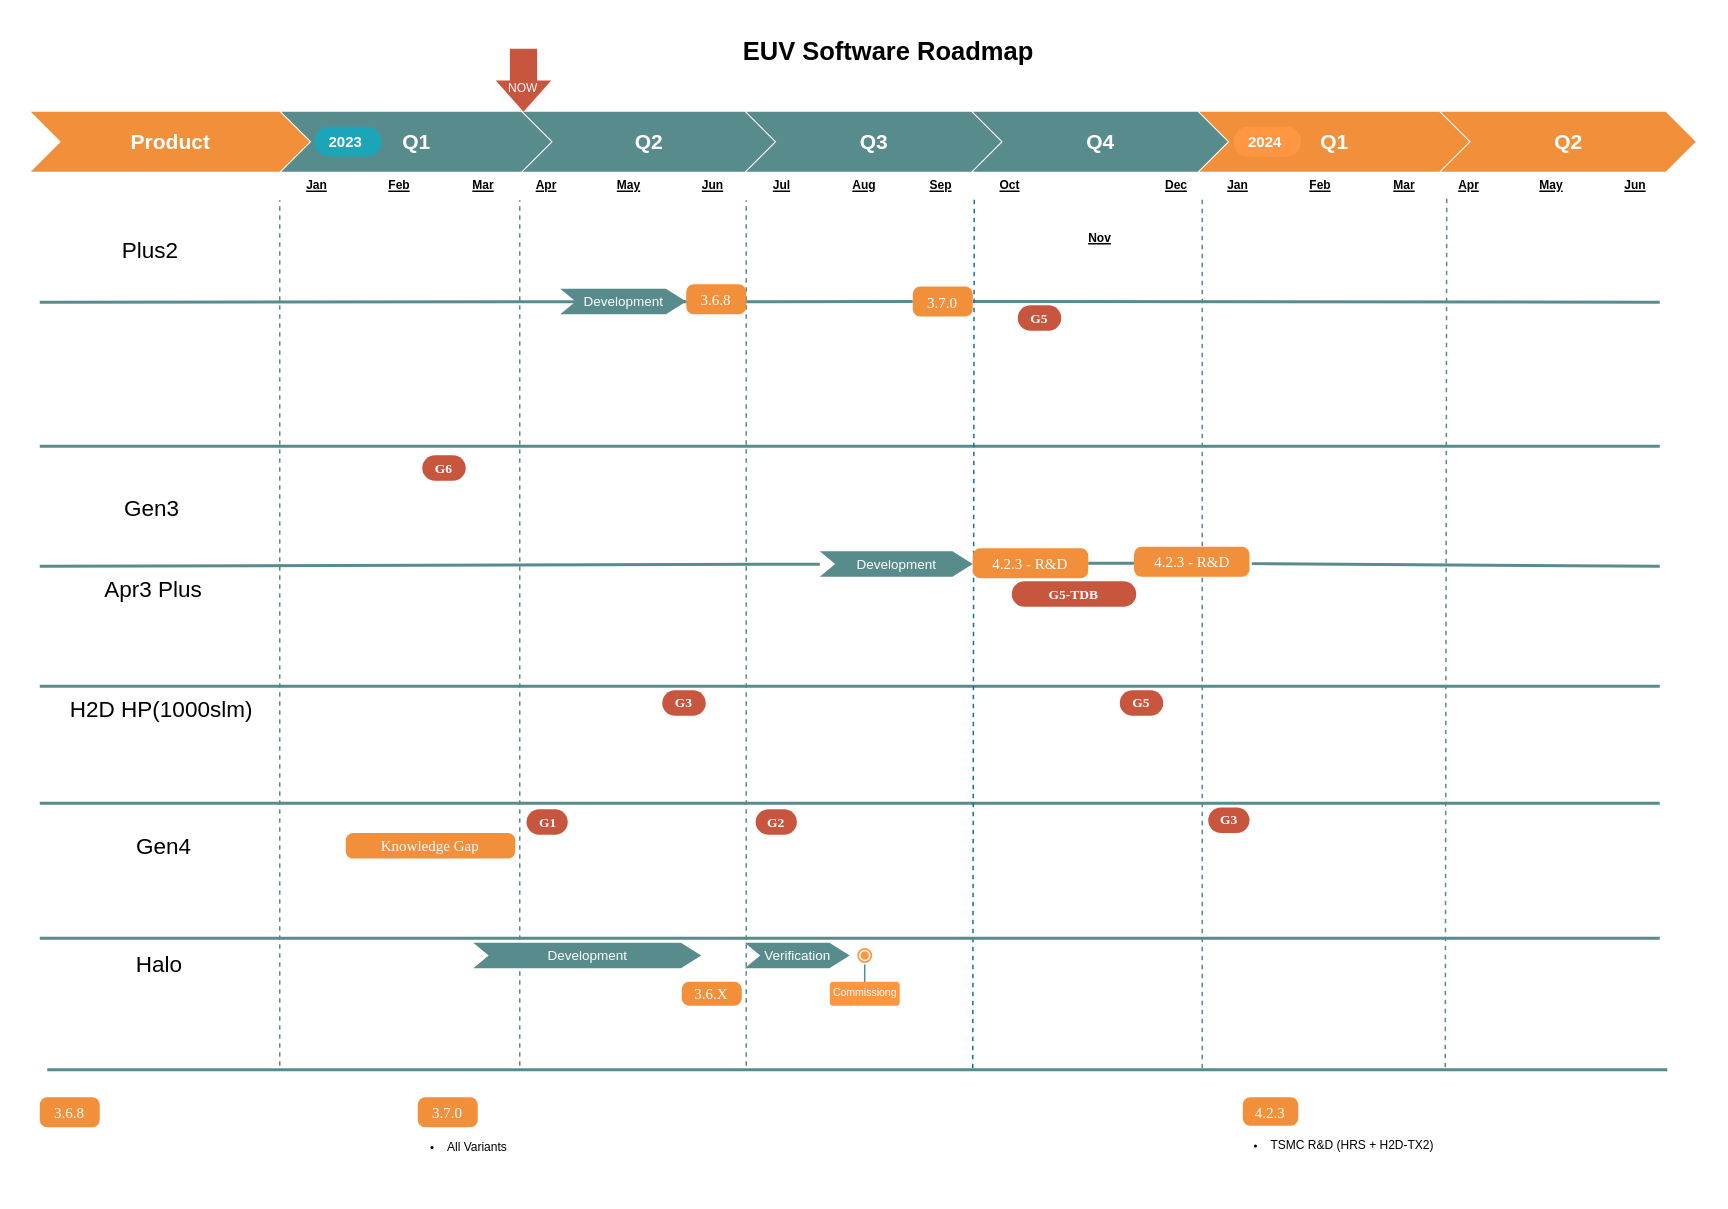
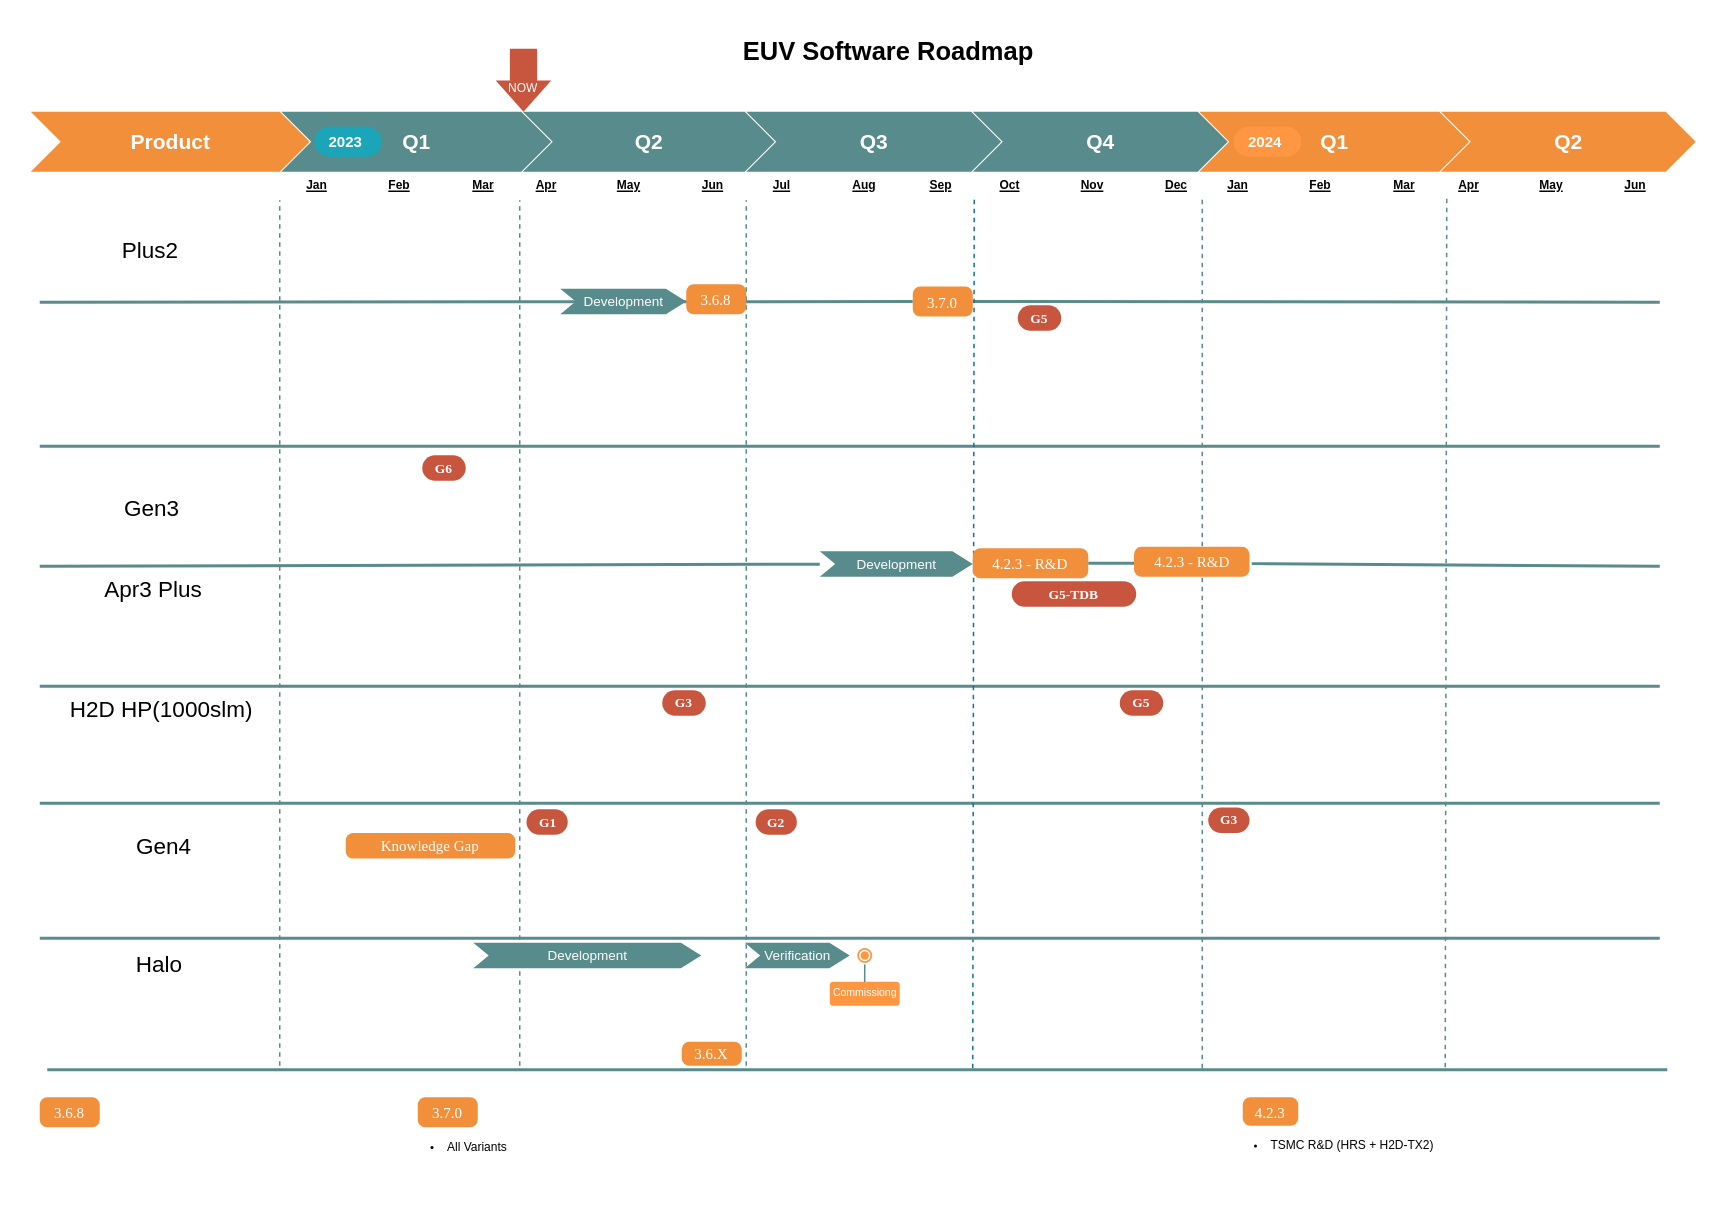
node "Nov": moved (1100, 237) -> (1093, 185)
node "3.6.X": moved (712, 994) -> (712, 1054)
